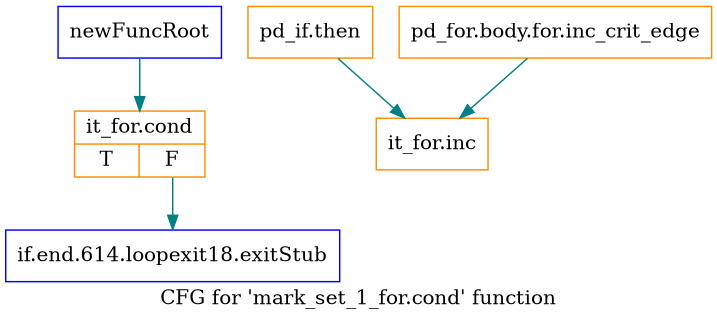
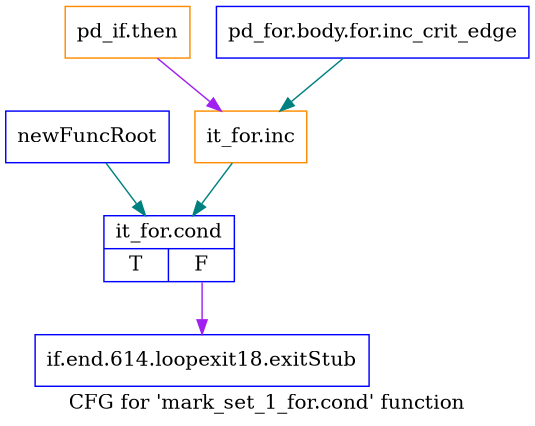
node "pd_for.body.for.inc_crit_edge": color darkorange -> blue
edge "pd_if.then" -> "it_for.inc": color teal -> purple
node "it_for.cond": color darkorange -> blue
edge "it_for.inc" -> "it_for.cond": added
edge "it_for.cond" -> "if.end.614.loopexit18.exitStub": color teal -> purple
